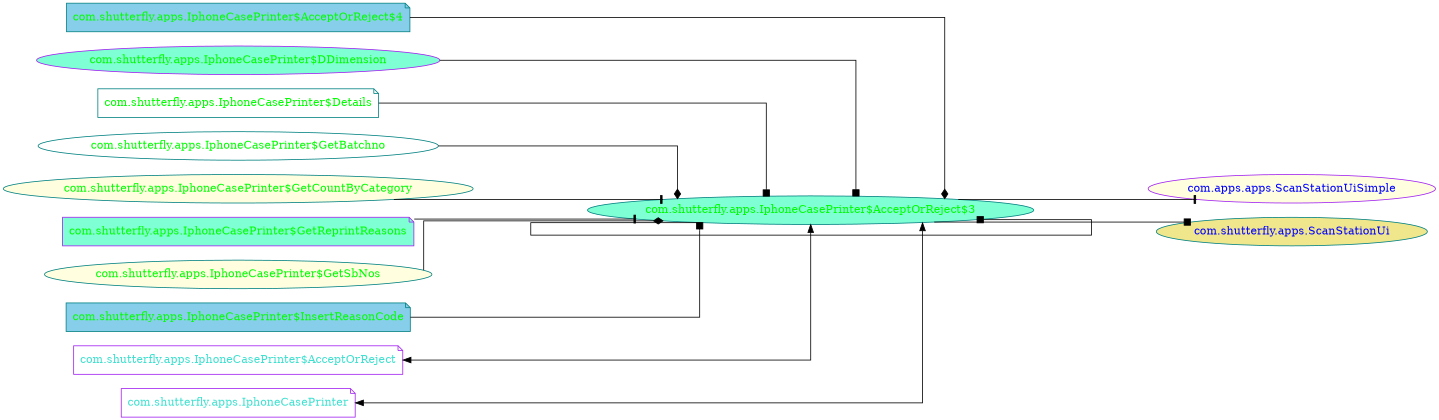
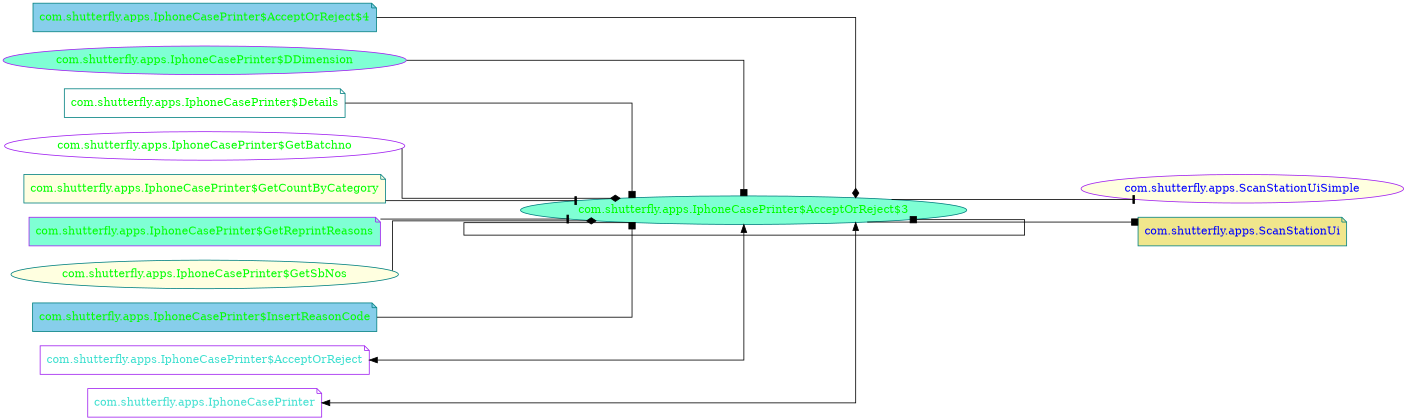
node "com.shutterfly.apps.IphoneCasePrinter$GetBatchno": color teal -> purple
node "com.shutterfly.apps.IphoneCasePrinter$GetCountByCategory": shape ellipse -> note
node "com.apps.apps.ScanStationUiSimple": label "com.apps.apps.ScanStationUiSimple" -> "com.shutterfly.apps.ScanStationUiSimple"
node "com.shutterfly.apps.ScanStationUi": shape ellipse -> note
